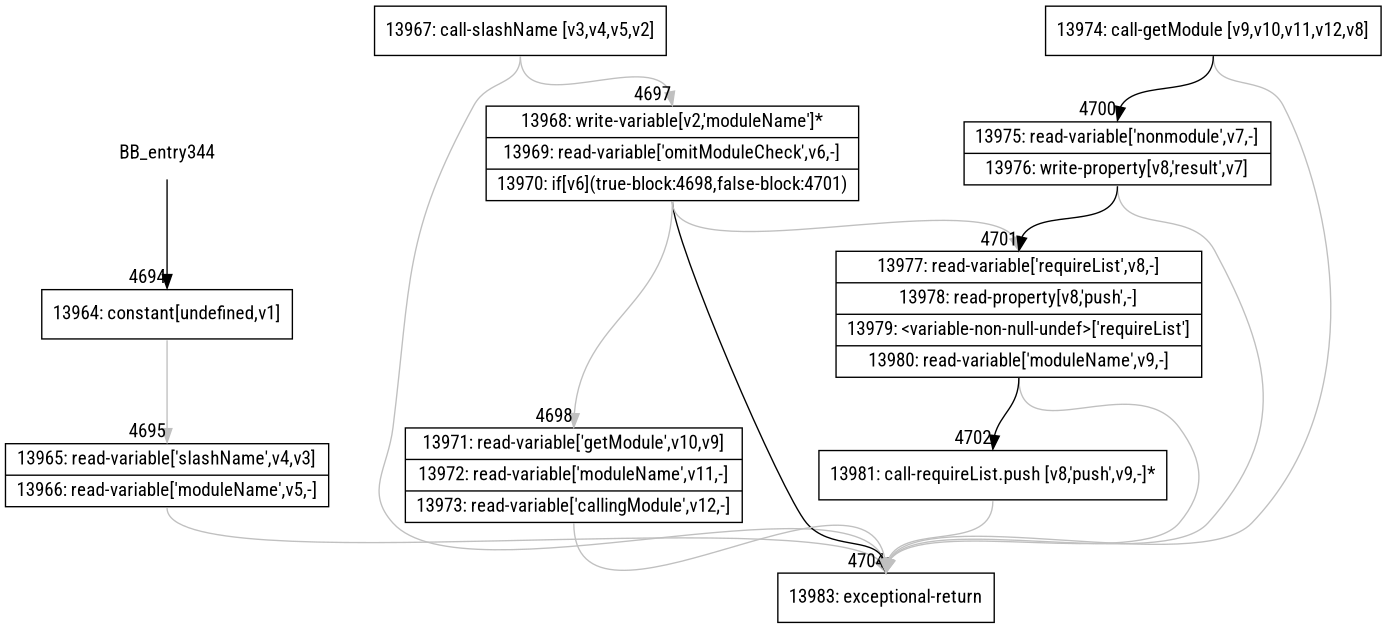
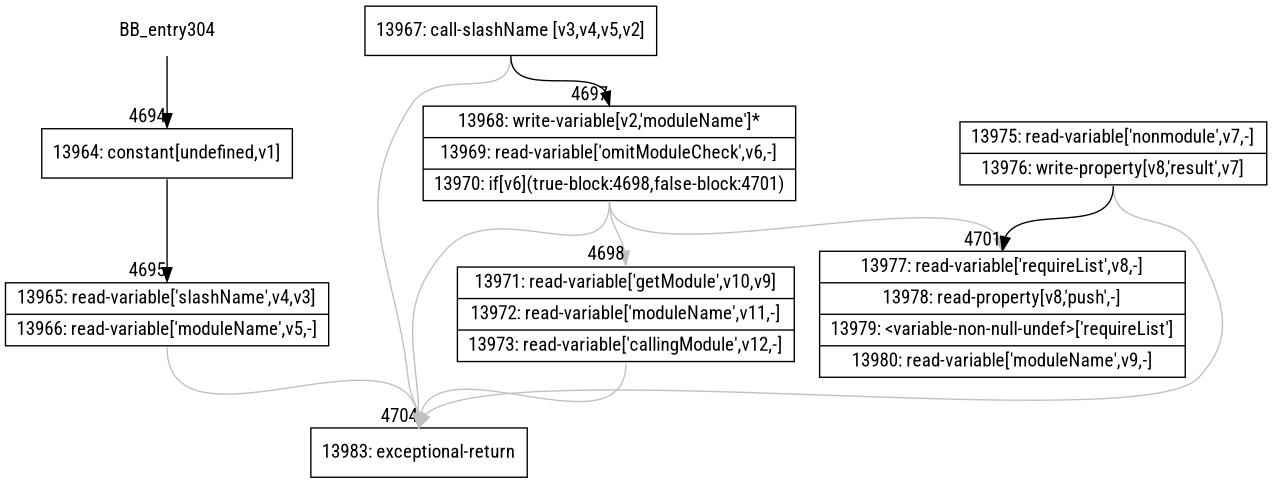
node "13974: call-getModule [v9,v10,v11,v12,v8]": removed
edge "13967: call-slashName [v3,v4,v5,v2]" -> "13968: write-variable[v2,'moduleName']*": color gray -> black
node "BB_entry344": label "BB_entry344" -> "BB_entry304"
edge "13964: constant[undefined,v1]" -> "13965: read-variable['slashName',v4,v3]": color gray -> black
edge "13968: write-variable[v2,'moduleName']*" -> "13983: exceptional-return": color black -> gray
node "13981: call-requireList.push [v8,'push',v9,-]*": removed
edge "13977: read-variable['requireList',v8,-]" -> "13983: exceptional-return": removed
